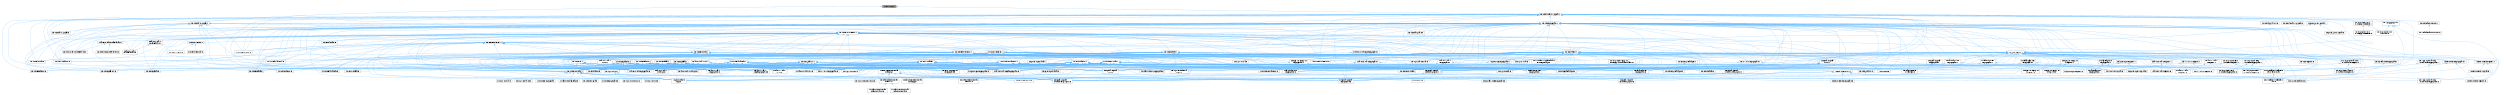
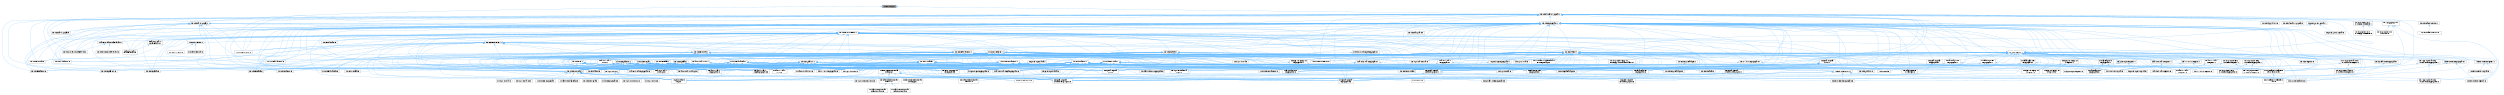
node "src/NodeSet_Decomposition.C": label "src/NodeSet_Decomposition.C" -> "src/Ioss_Decomposition.C"
node "src/Ioss_EdgeBlock.h": label "src/Ioss_EdgeBlock.h" -> "src/Ioss_Compare.h"
